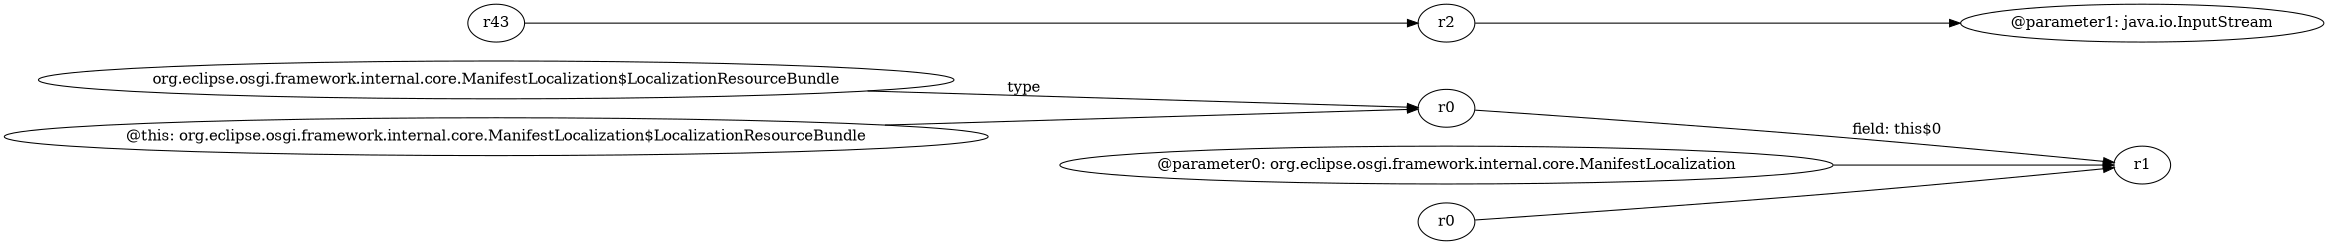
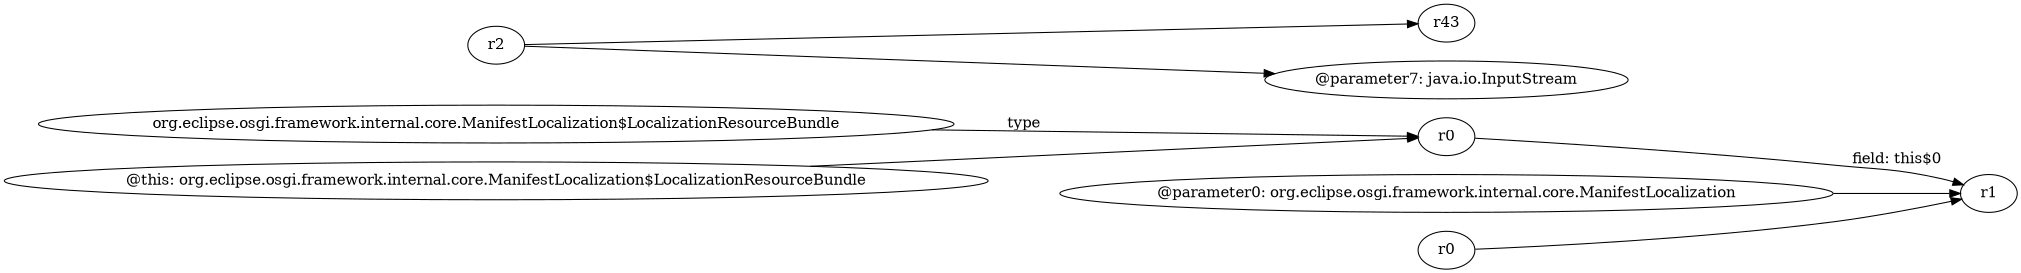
edge "r43" -> "r2": reversed
node "@parameter1: java.io.InputStream": label "@parameter1: java.io.InputStream" -> "@parameter7: java.io.InputStream"
